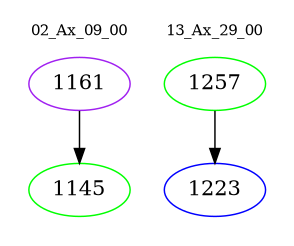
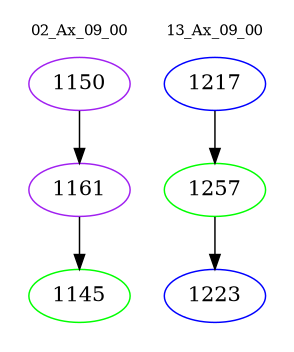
cluster "13_Ax_29_00": label "13_Ax_29_00" -> "13_Ax_09_00"
node "1150": added
node "1217": added
